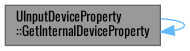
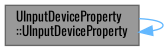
node "UInputDeviceProperty ::GetInternalDeviceProperty": label "UInputDeviceProperty ::GetInternalDeviceProperty" -> "UInputDeviceProperty ::UInputDeviceProperty"
